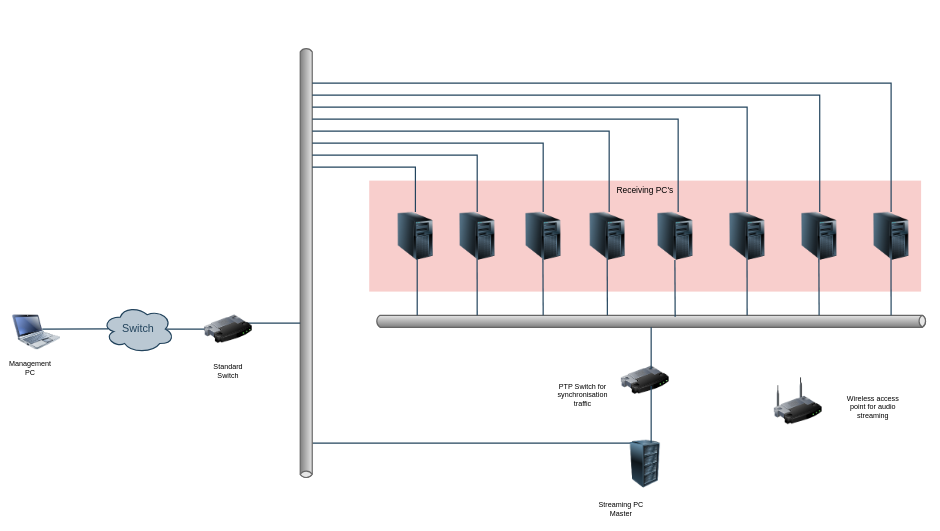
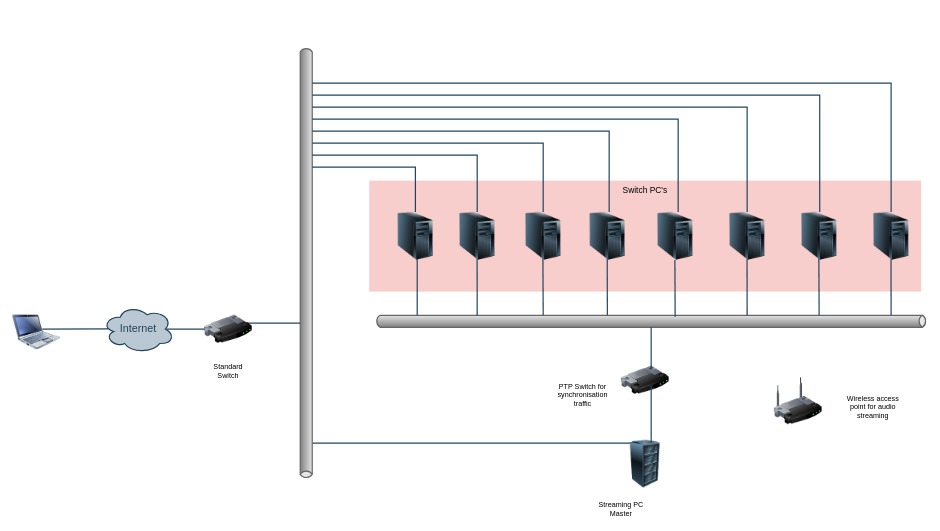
node "Receiving PC's": label "Receiving PC's" -> "Switch PC's"
node "Switch": label "Switch" -> "Internet"
node "Management PC": removed
